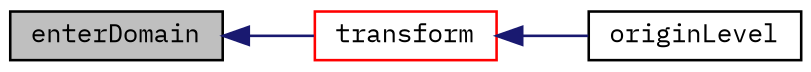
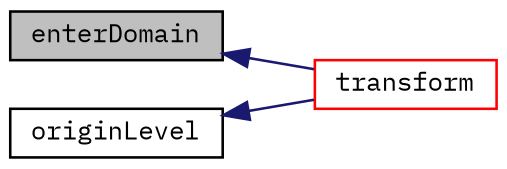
edge "originLevel" -> "transform": reversed
